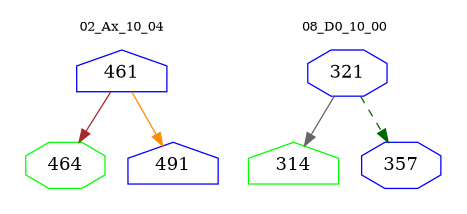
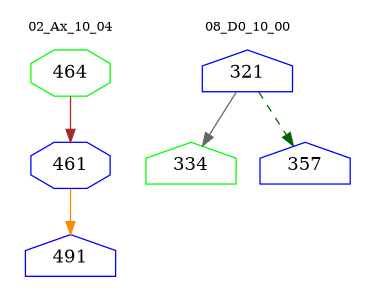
node "461": shape house -> octagon
node "321": shape octagon -> house
edge "461" -> "464": reversed
node "314": label "314" -> "334"
node "357": shape octagon -> house
